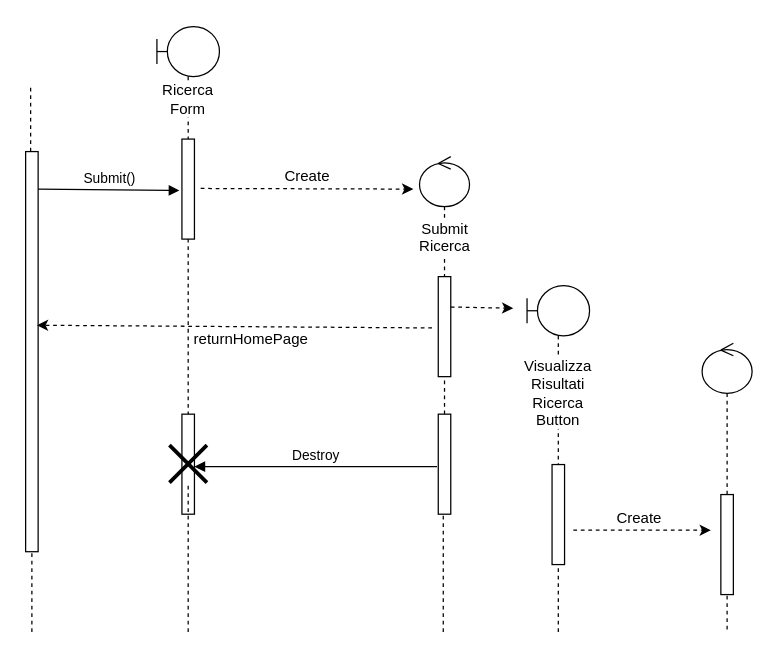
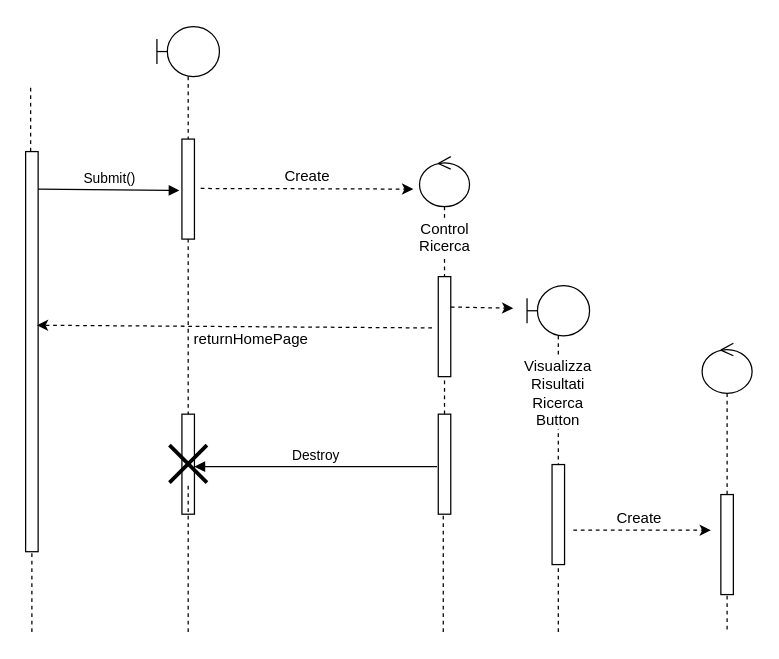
node "Ricerca Form": removed
node "Submit Ricerca": label "Submit Ricerca" -> "Control Ricerca"
